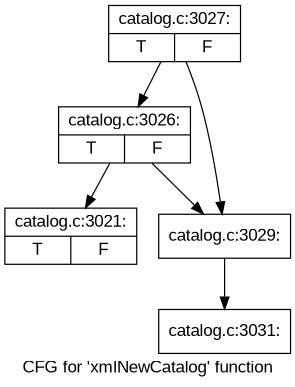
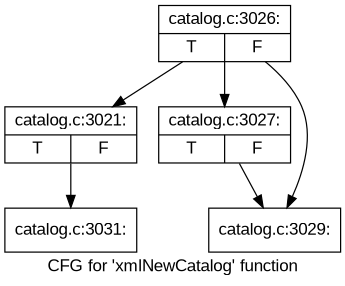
edge "catalog.c:3027:" -> "catalog.c:3026:": reversed
edge "catalog.c:3029:" -> "catalog.c:3031:": now "catalog.c:3021:" -> "catalog.c:3031:"
